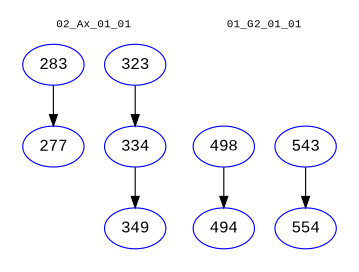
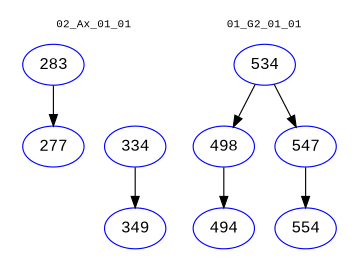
node "323": removed
node "534": added
node "543": label "543" -> "547"
